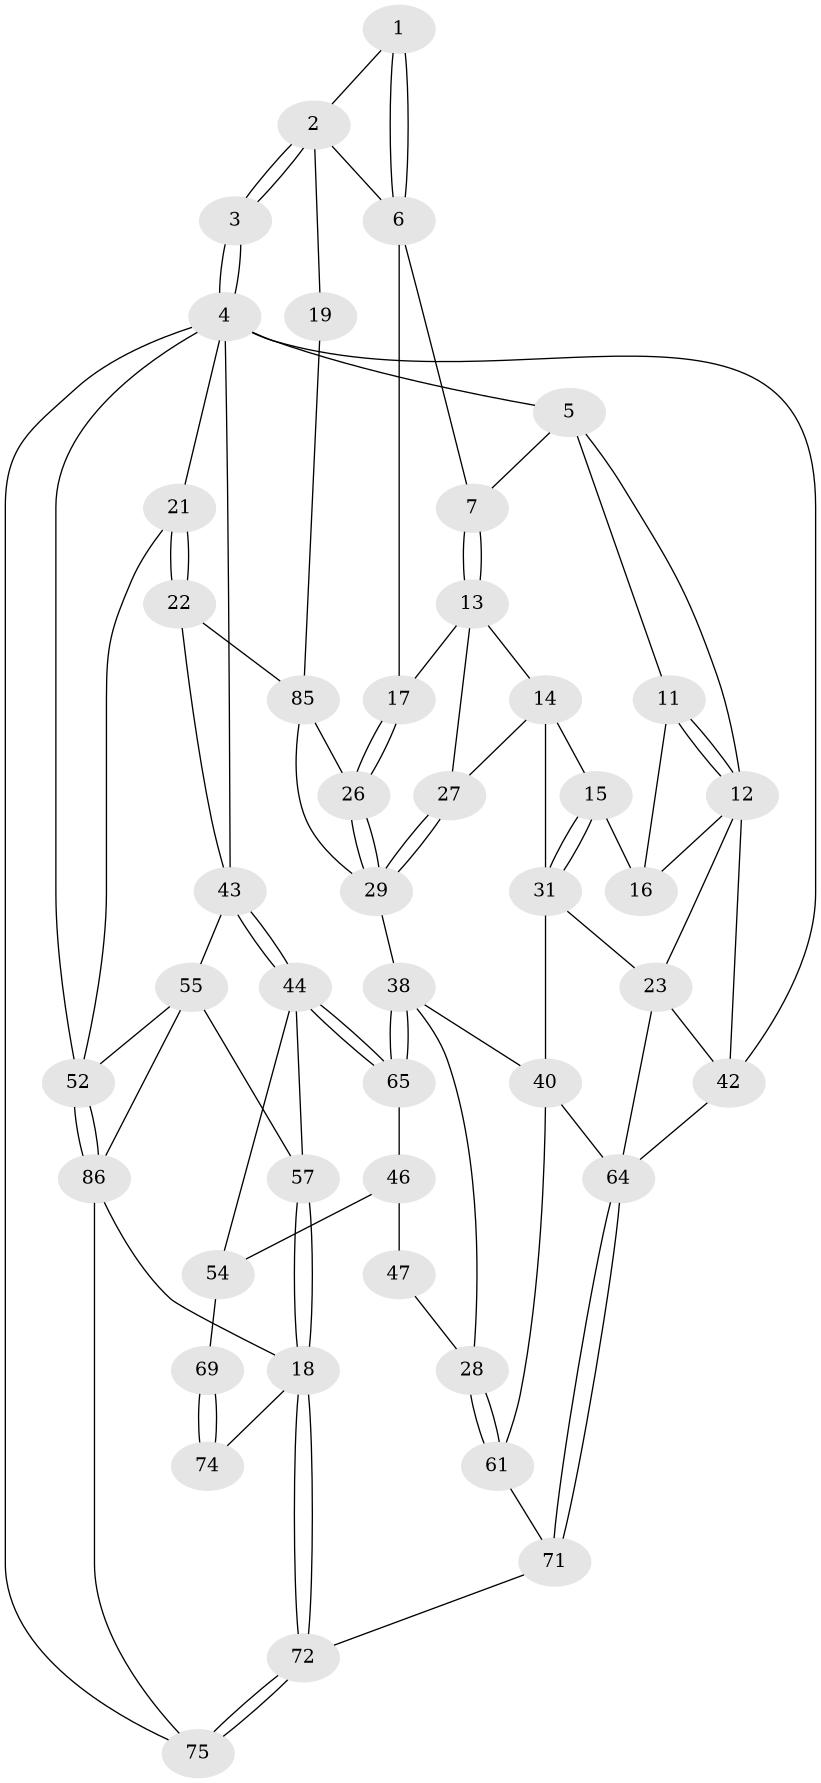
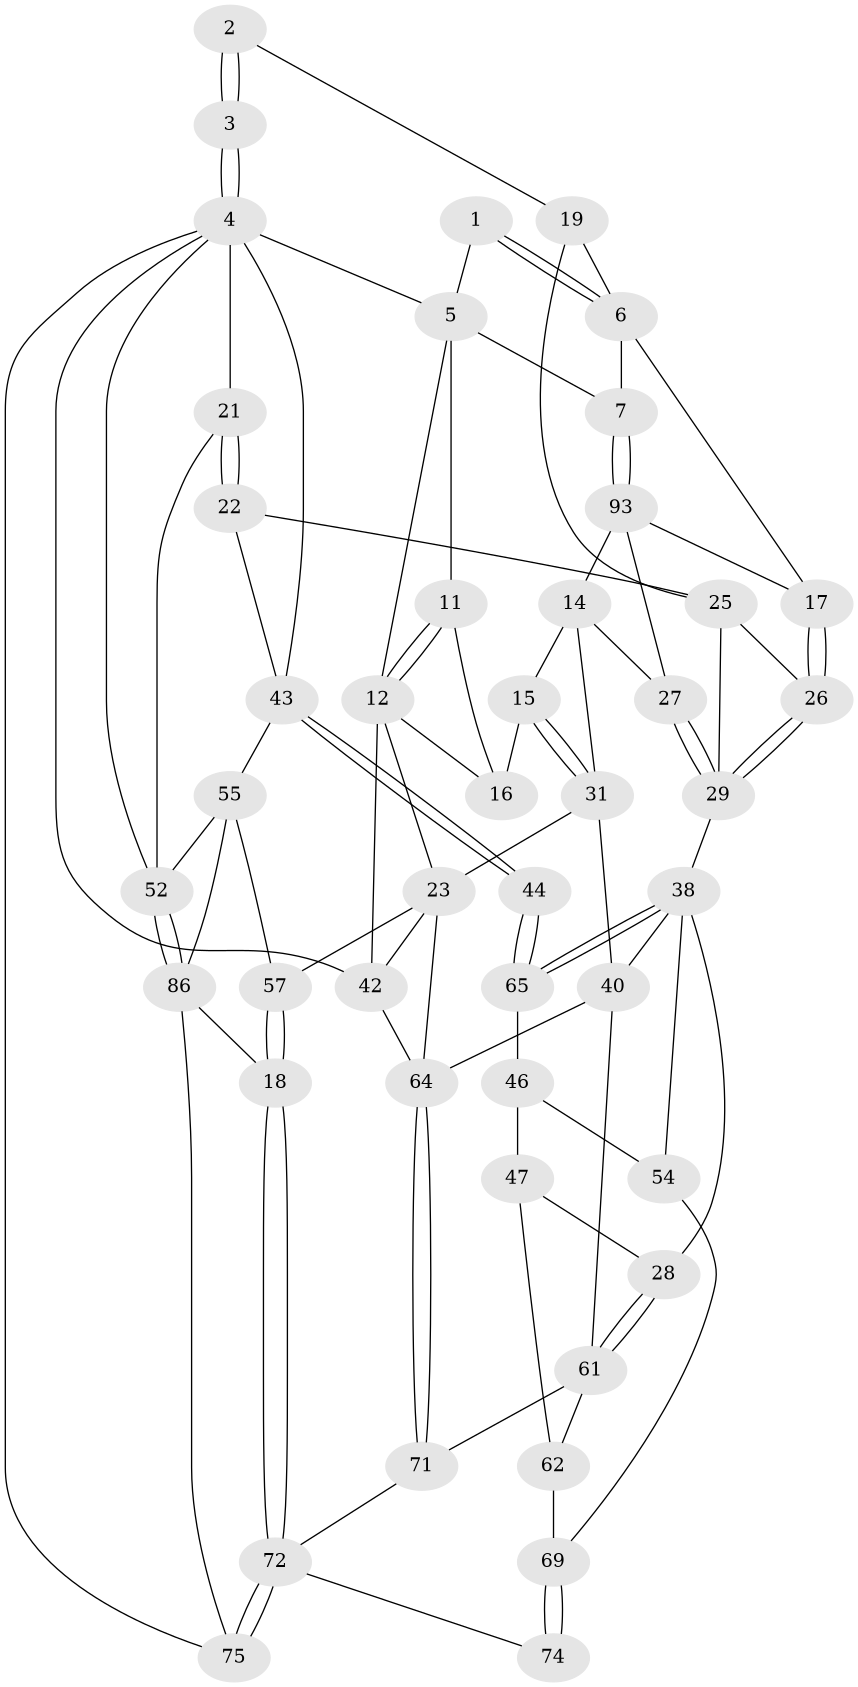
edge "1" -- "2": now "1" -- "5"
edge "2" -- "6": now "19" -- "6"
node "13": label "13" -> "93"
node "85": label "85" -> "25"
edge "44" -- "57": now "23" -- "57"
edge "44" -- "54": now "38" -- "54"
edge "18" -- "74": now "72" -- "74"
node "62": added
